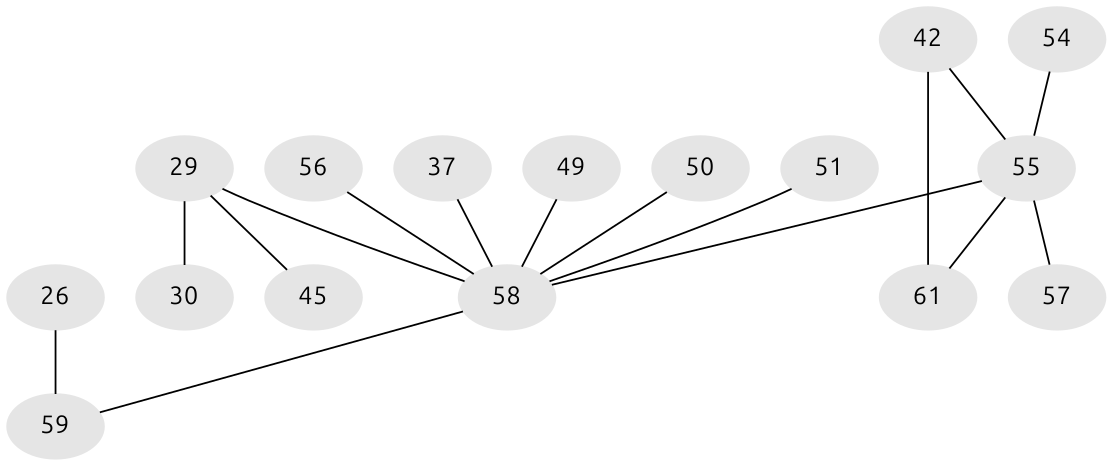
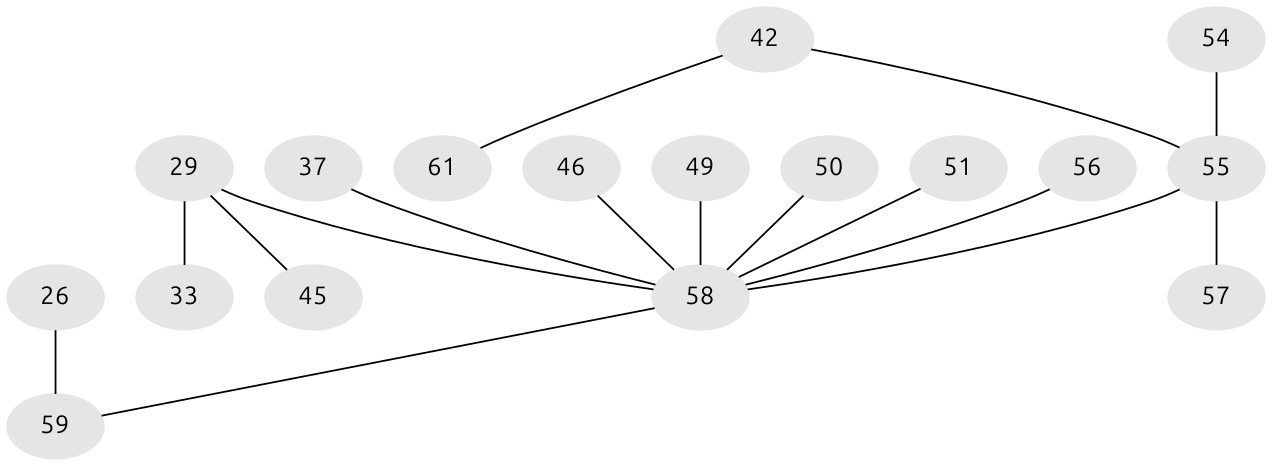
node "46": added
edge "55" -- "61": removed
node "30": label "30" -> "33"
